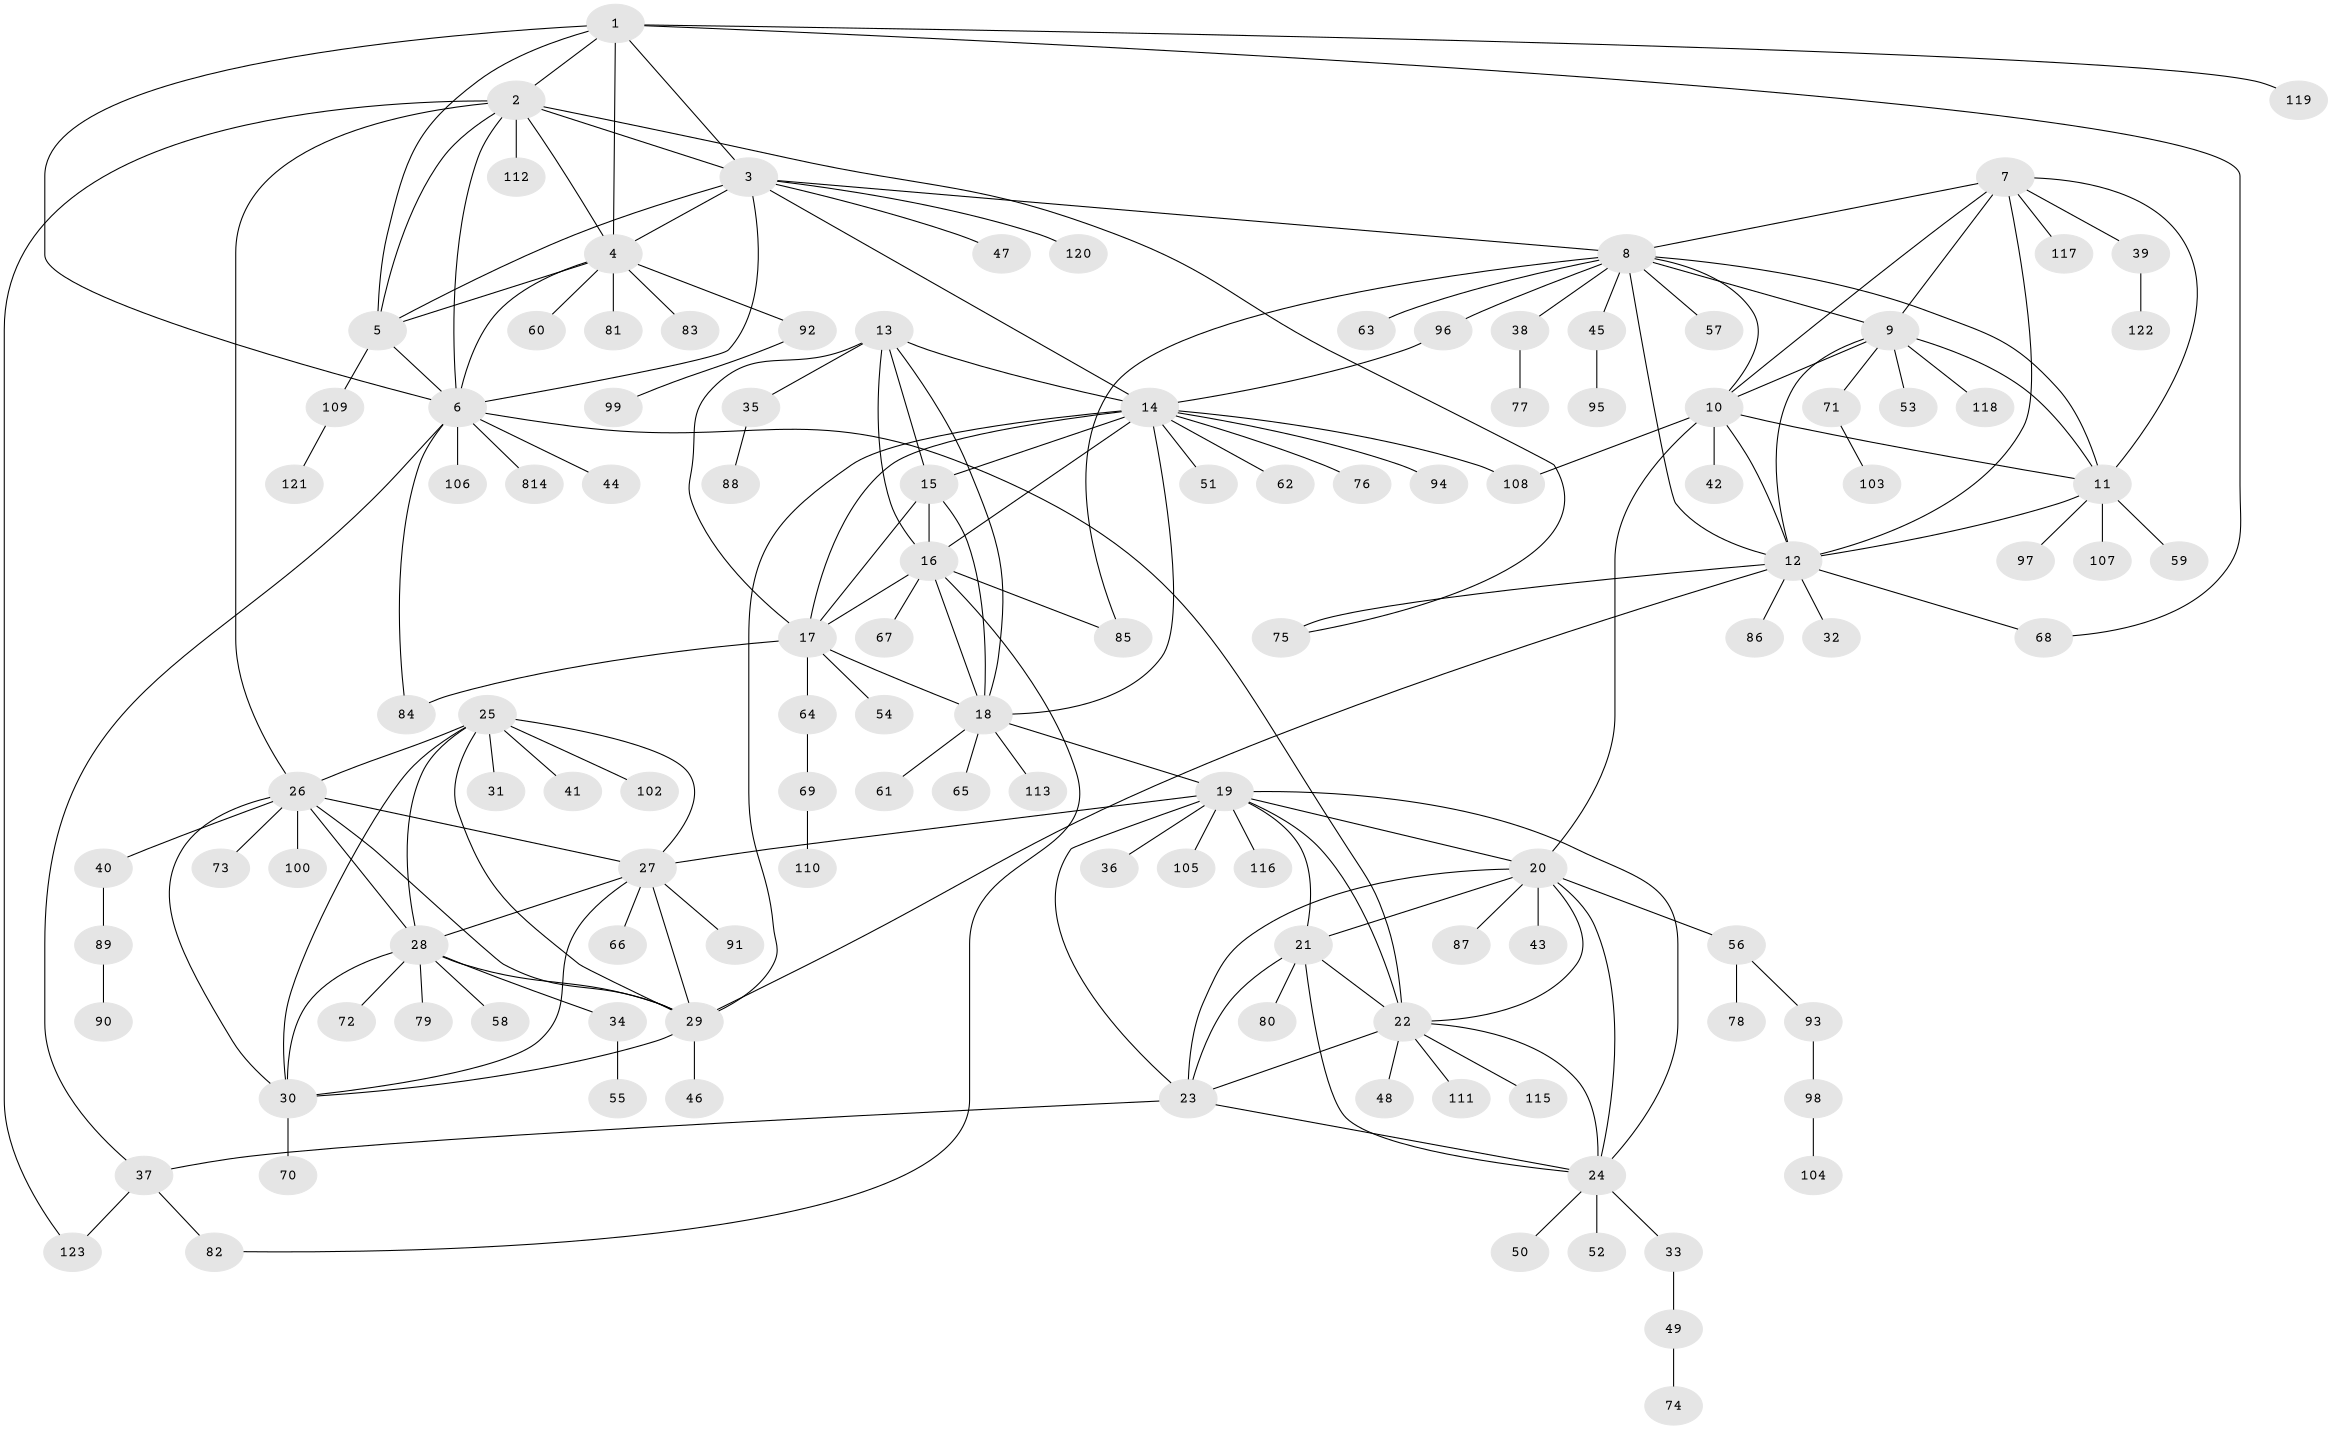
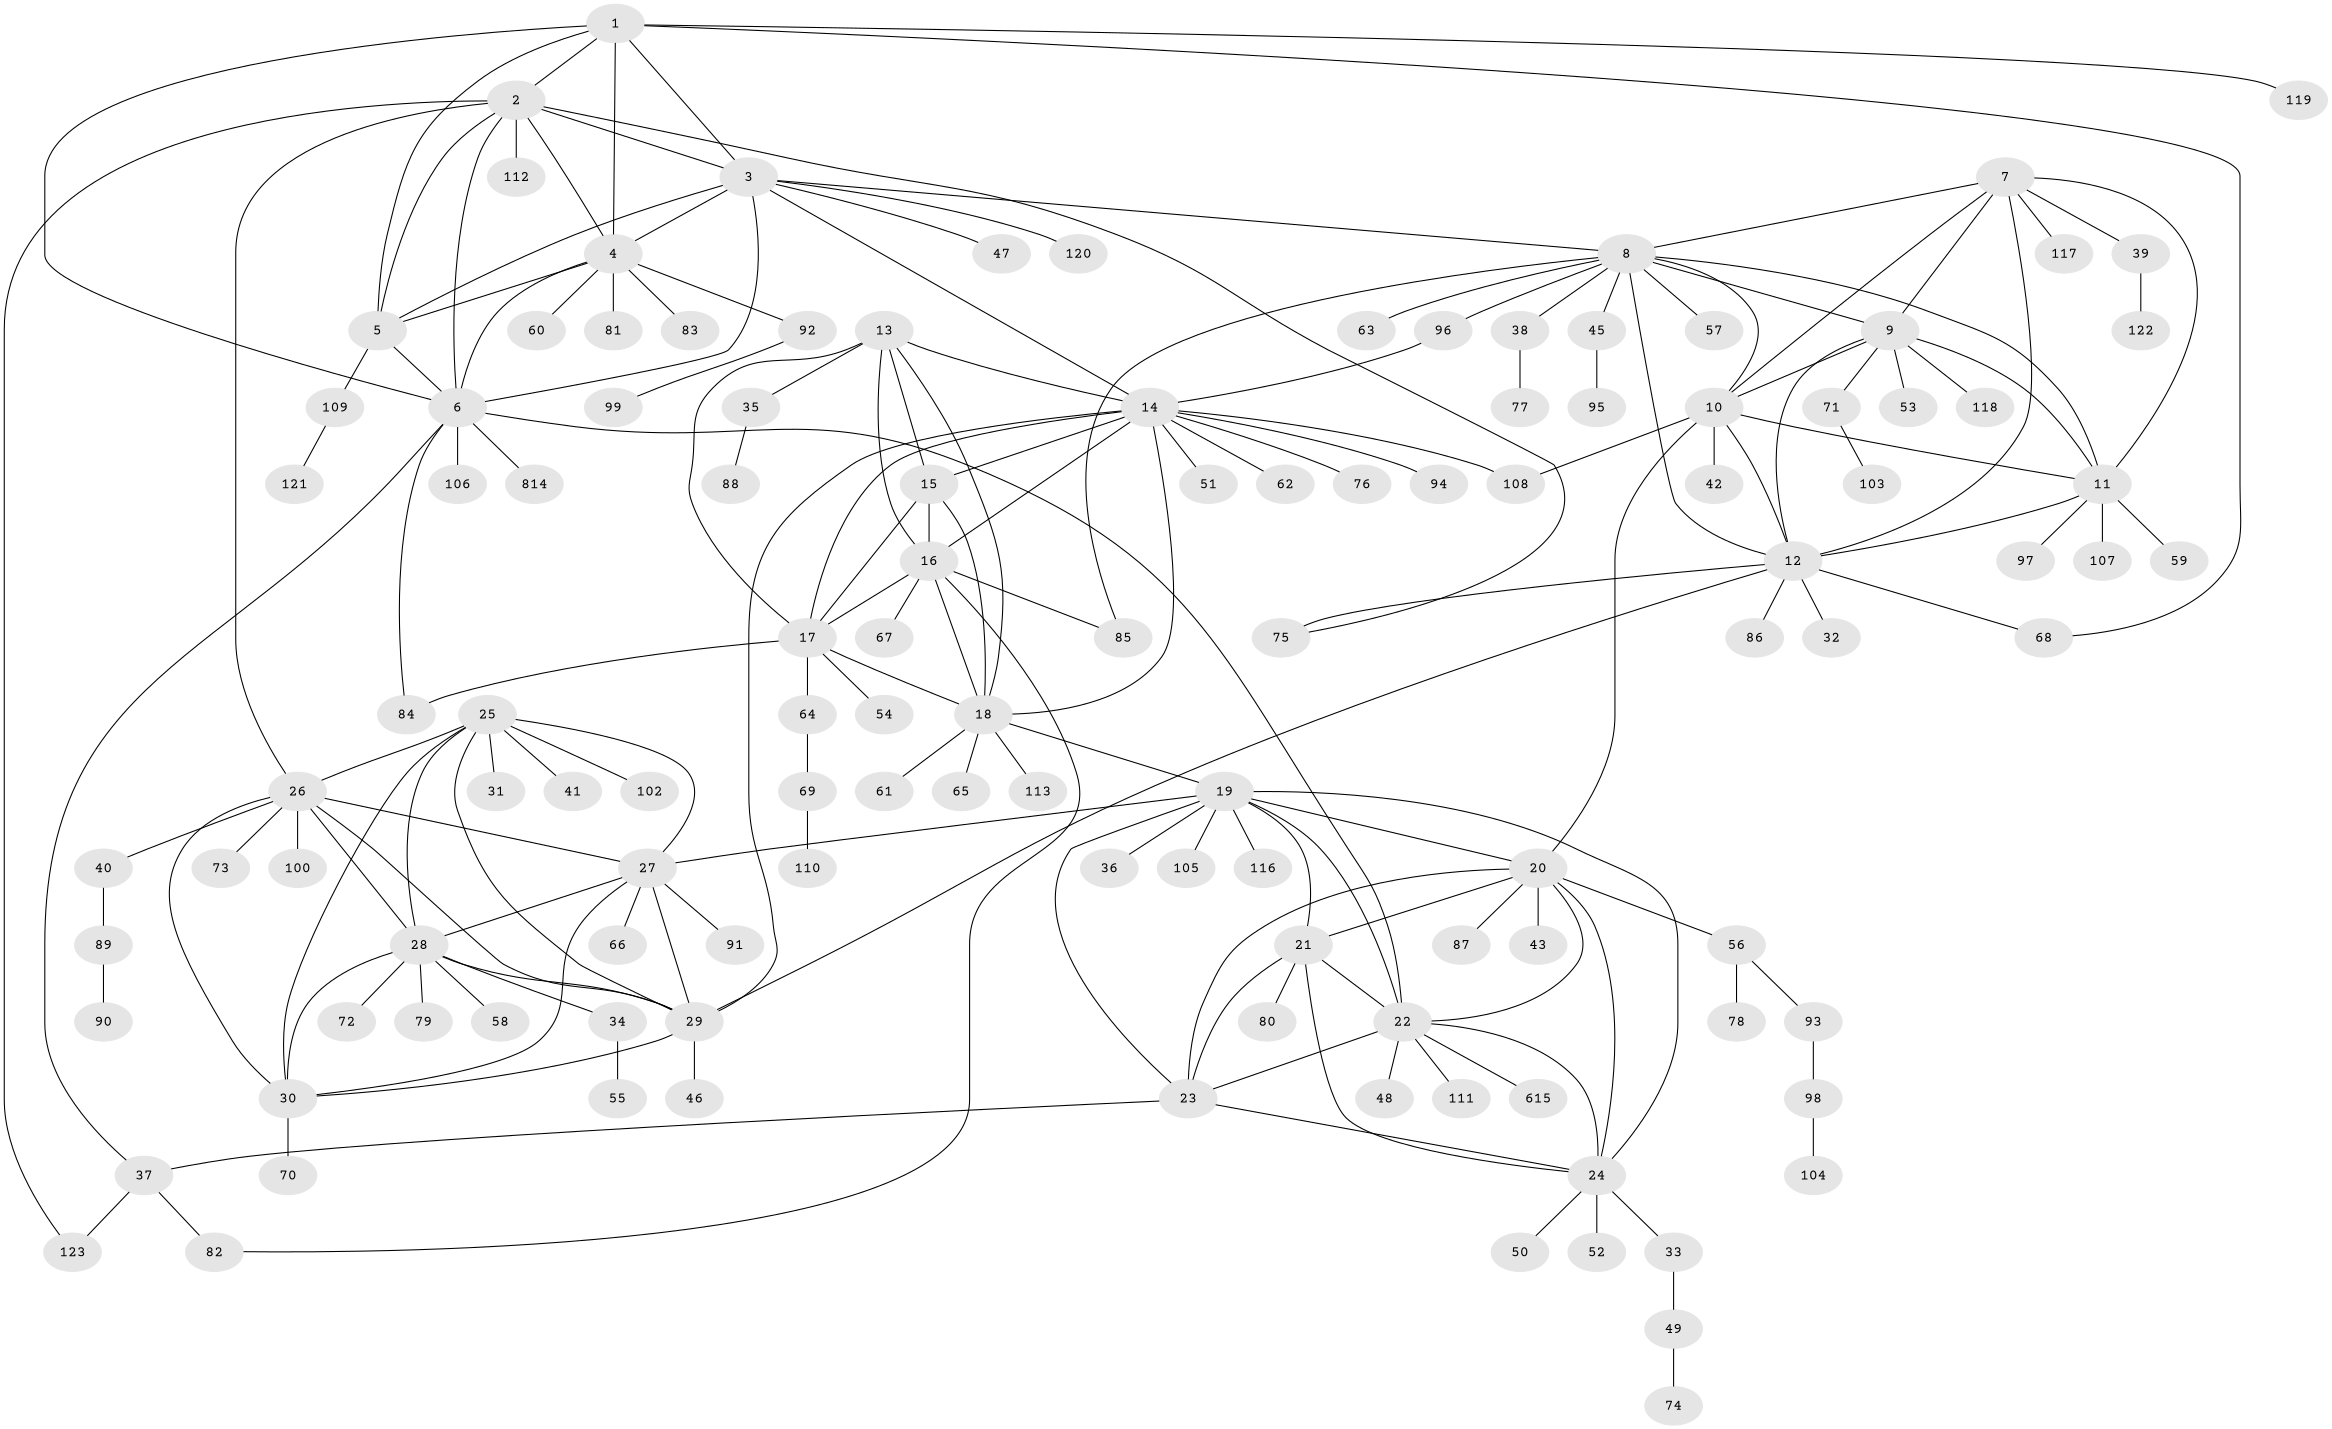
node "44": removed
node "115": label "115" -> "615"
